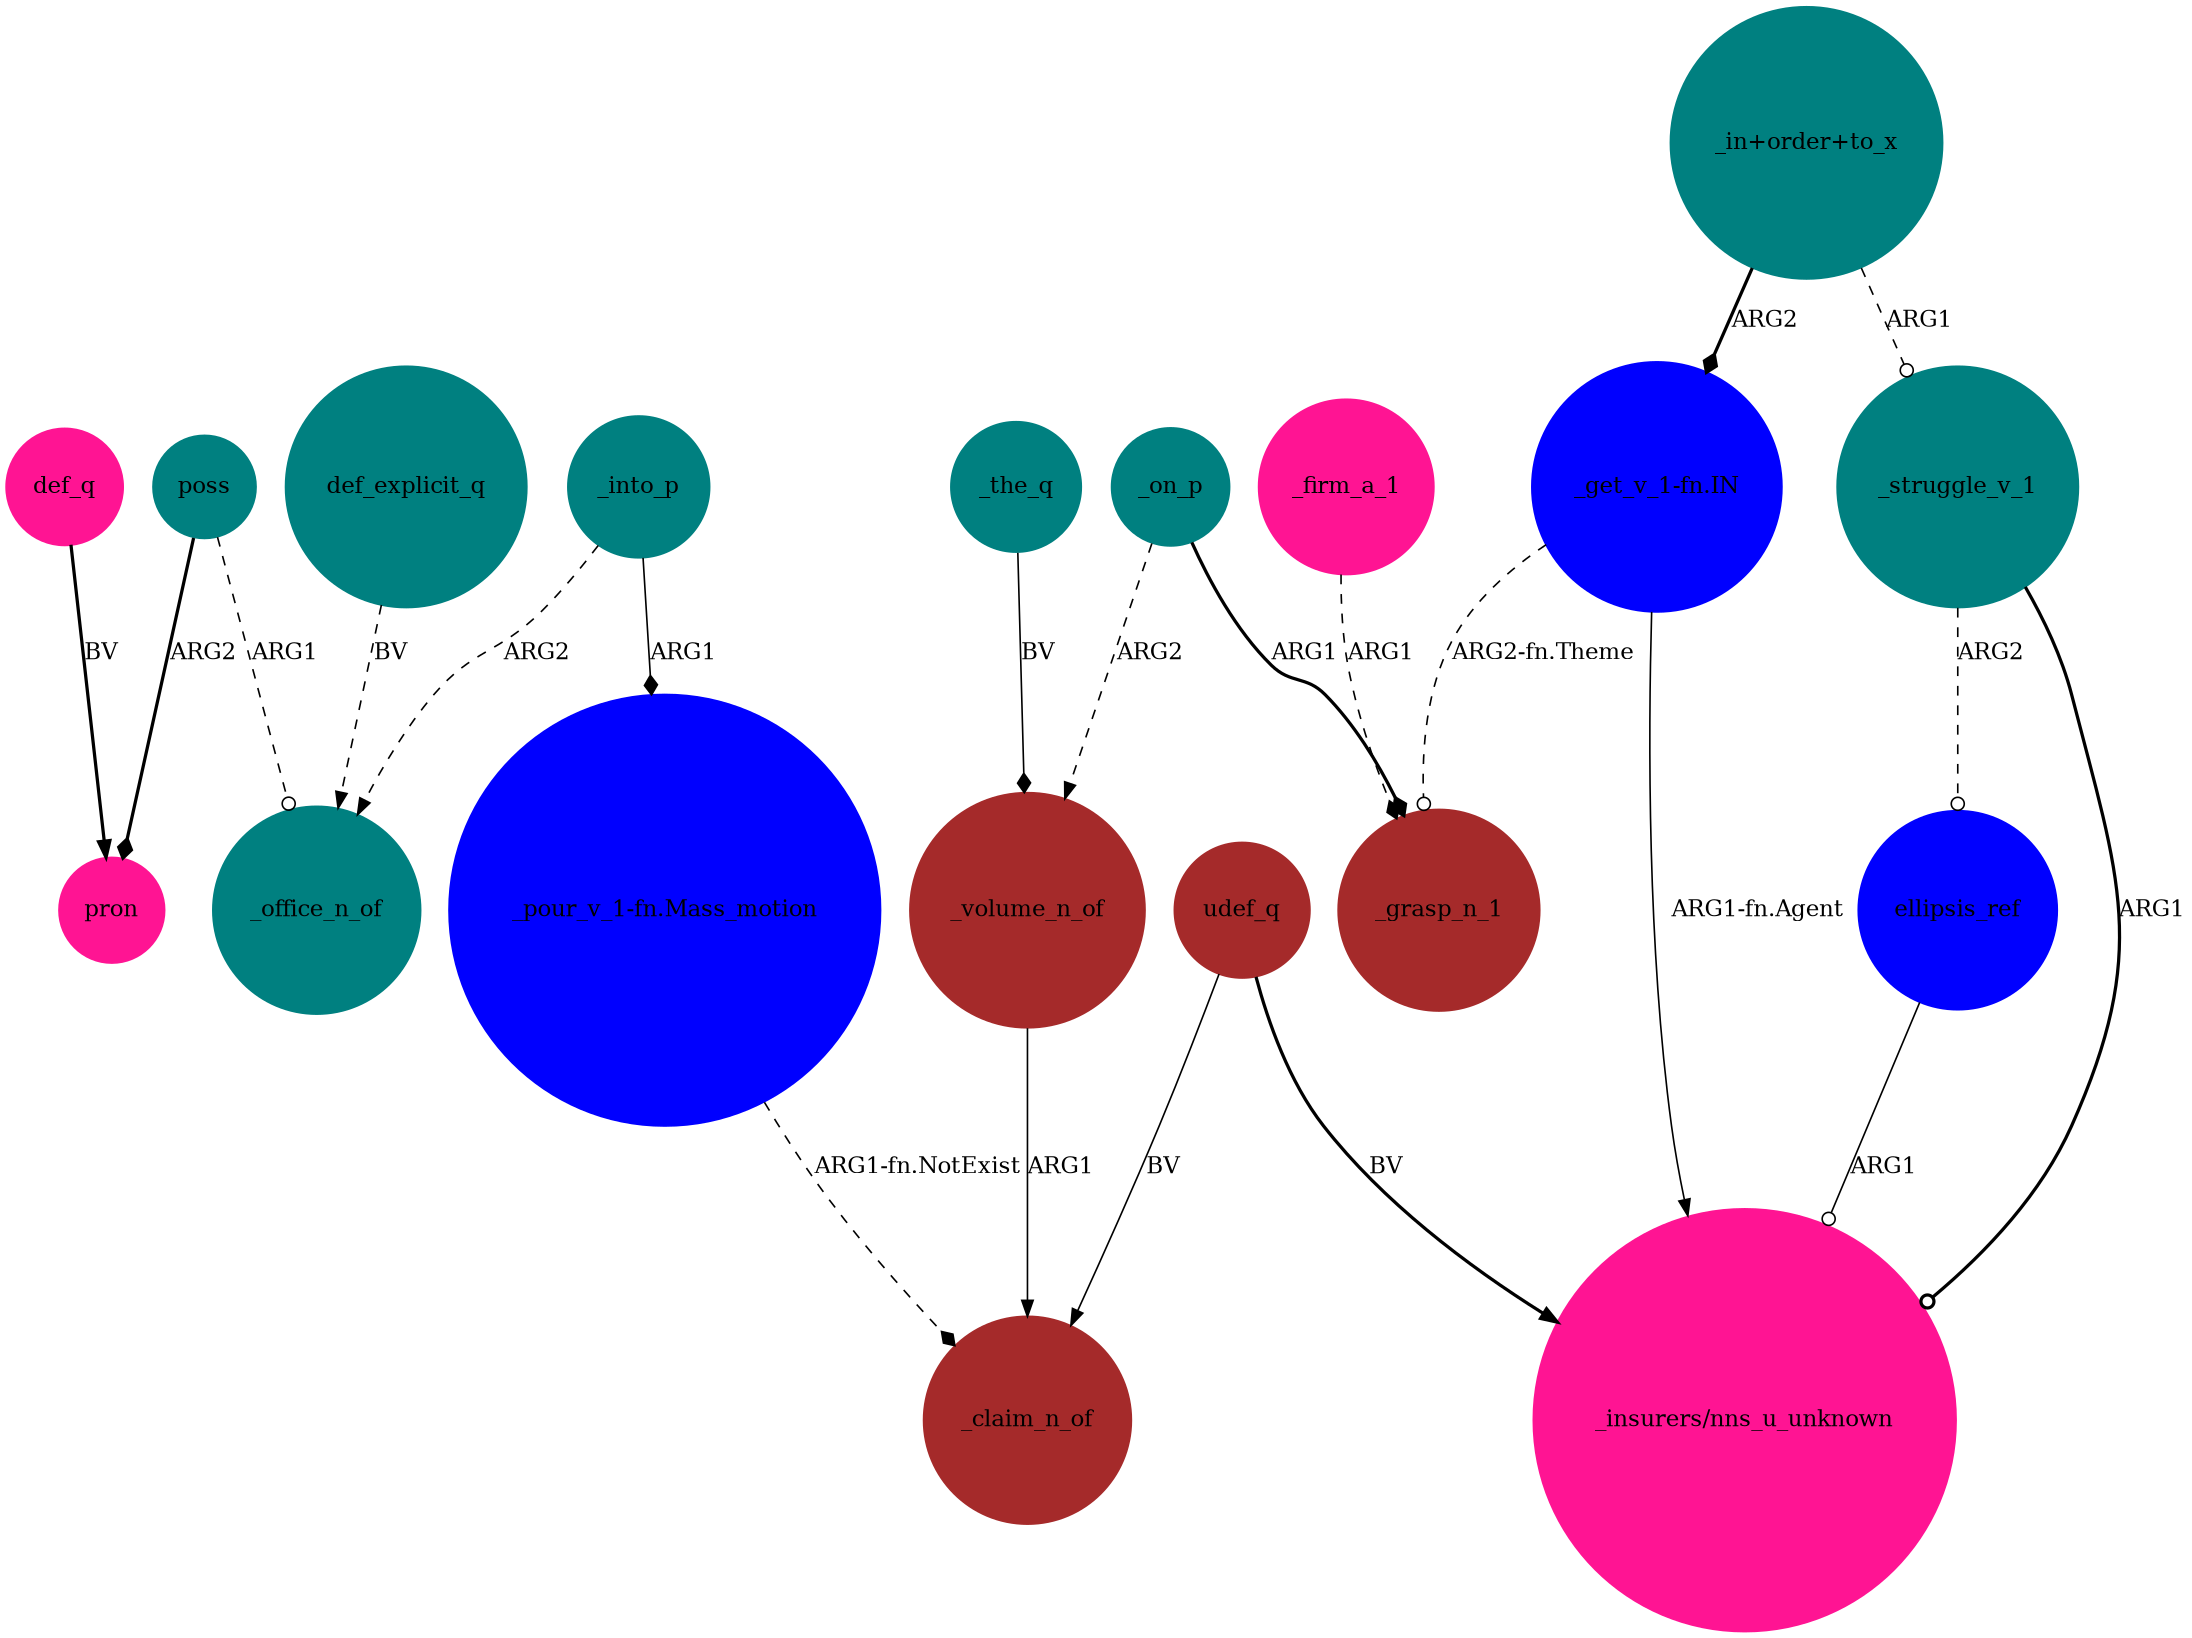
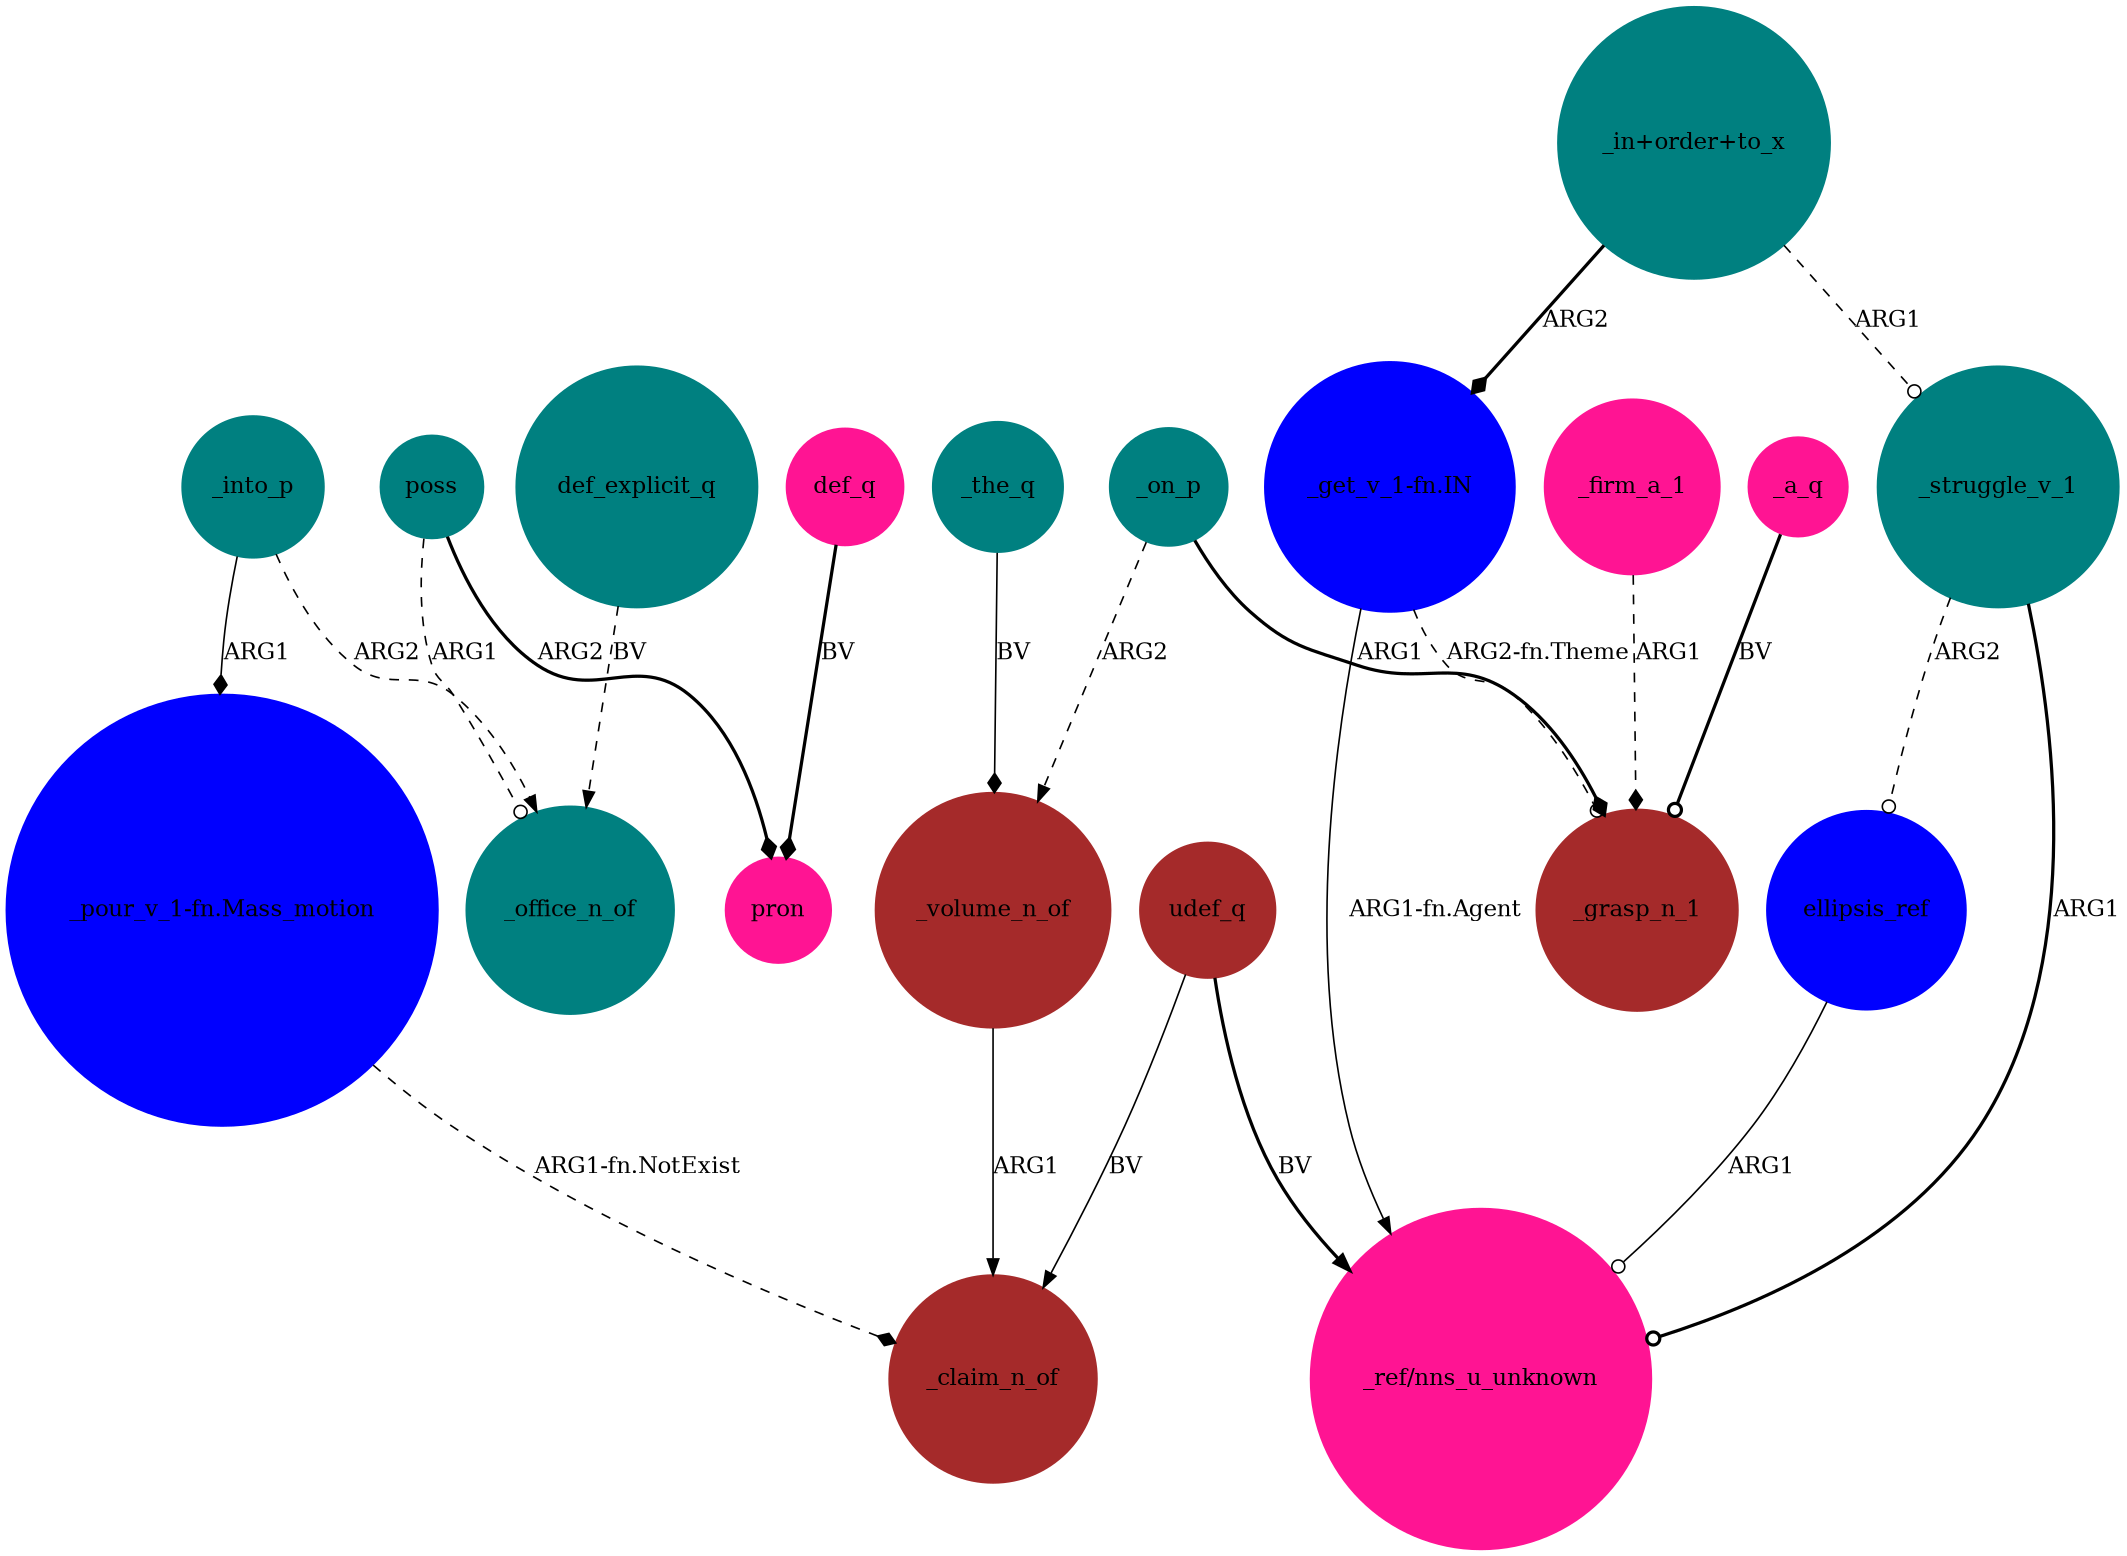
node "_a_q": added
edge "def_q" -> "pron": arrowhead normal -> diamond
node "_insurers/nns_u_unknown": label "_insurers/nns_u_unknown" -> "_ref/nns_u_unknown"
